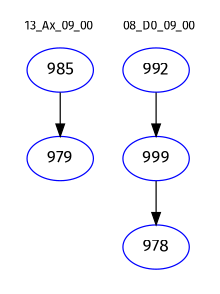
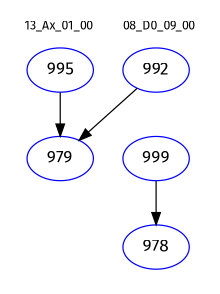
cluster "13_Ax_09_00": label "13_Ax_09_00" -> "13_Ax_01_00"
node "985": label "985" -> "995"
edge "992" -> "999": now "992" -> "979"
